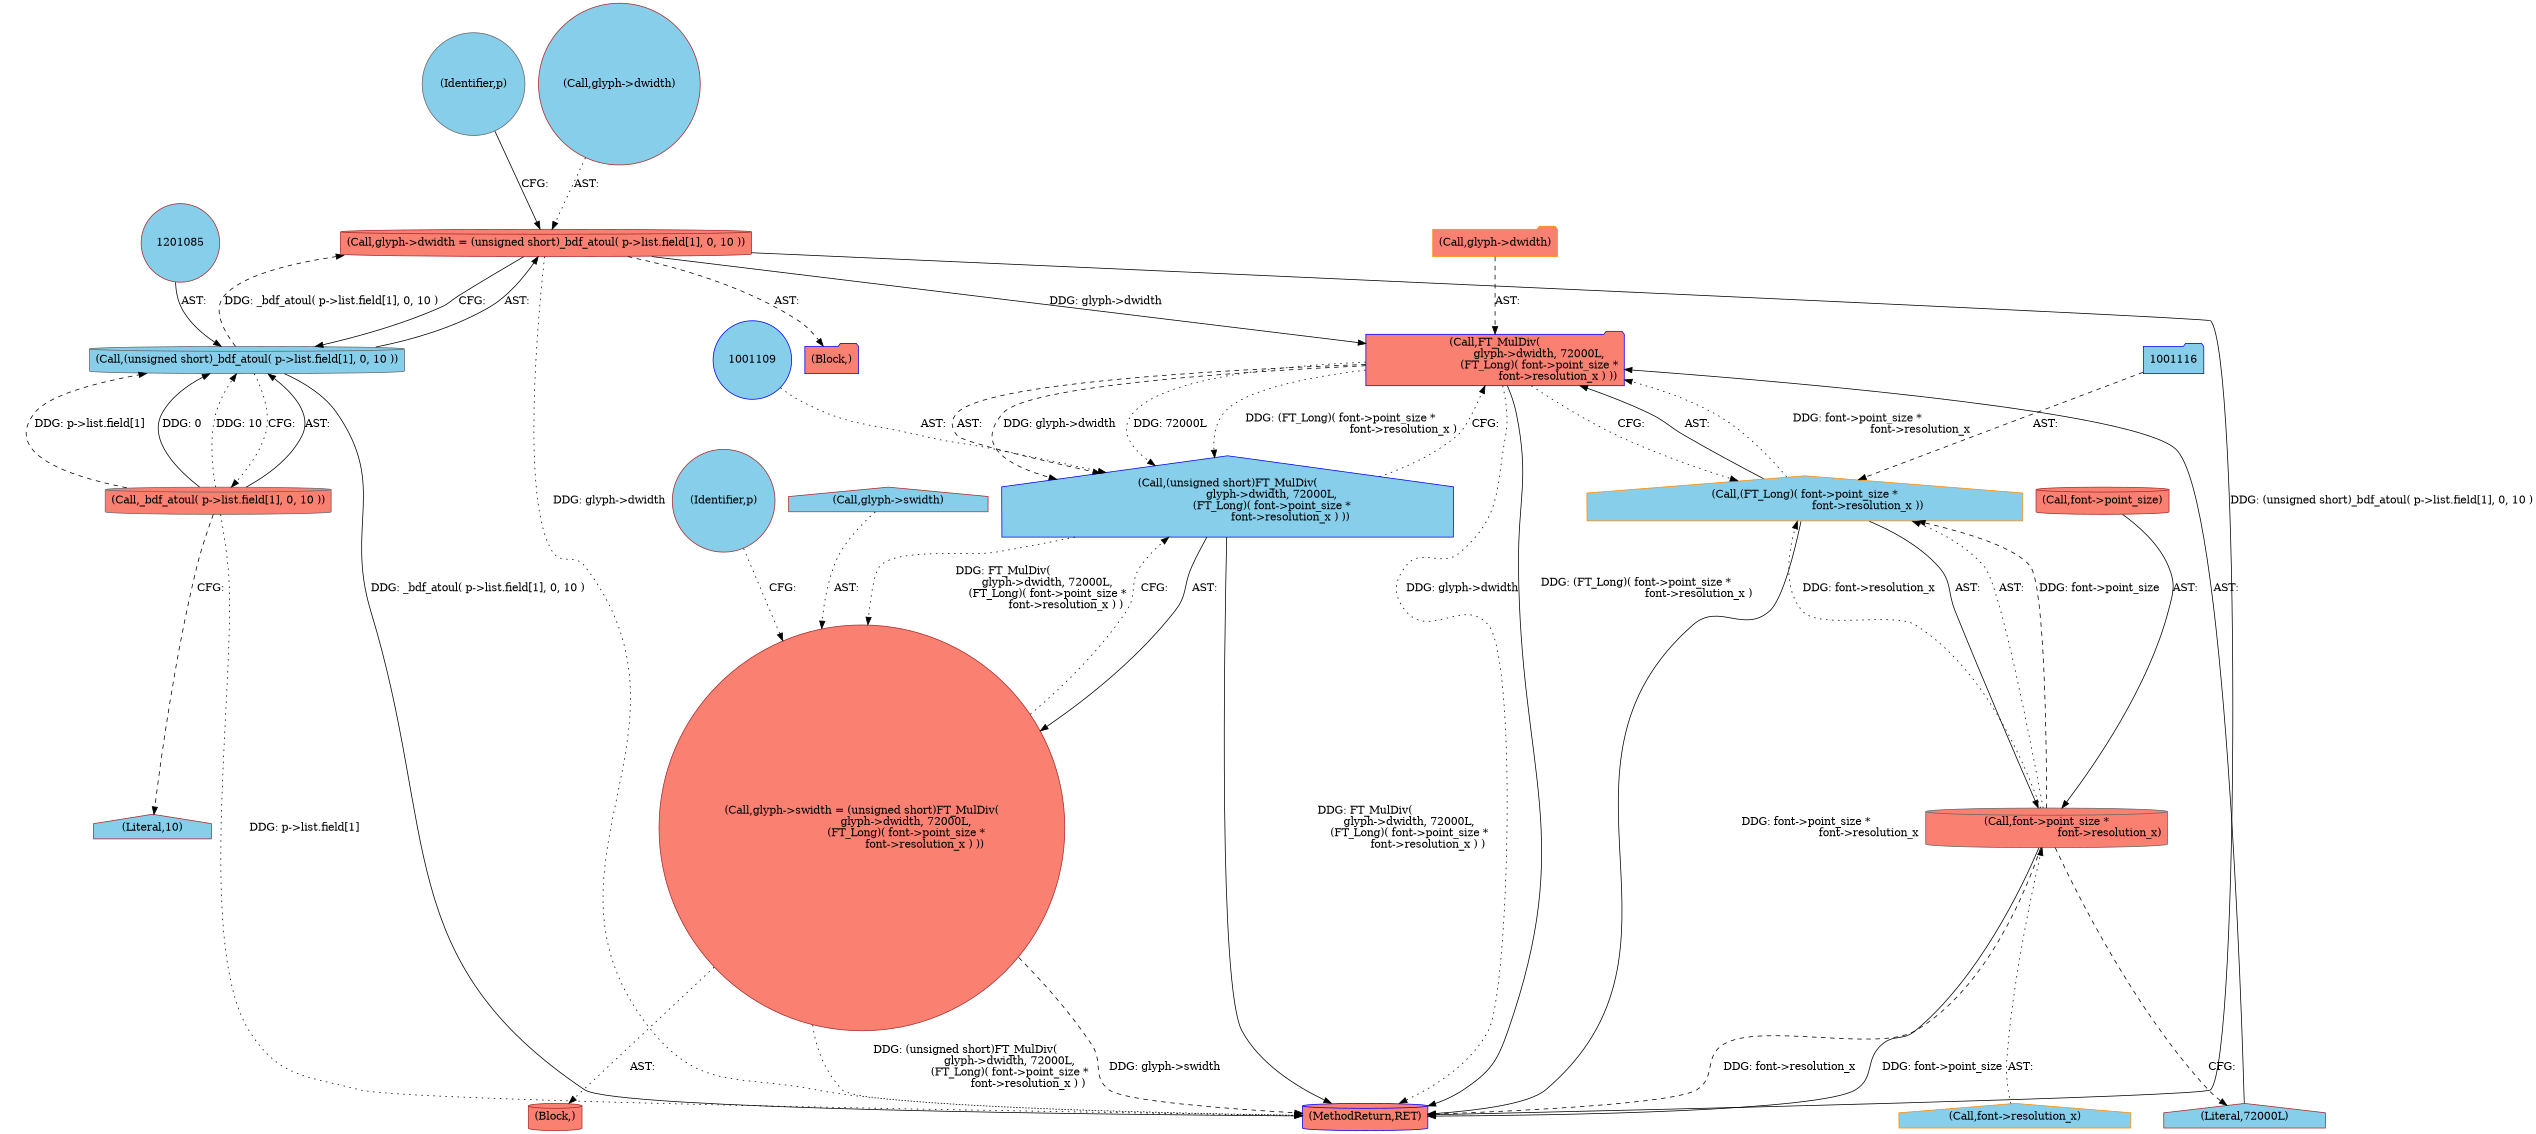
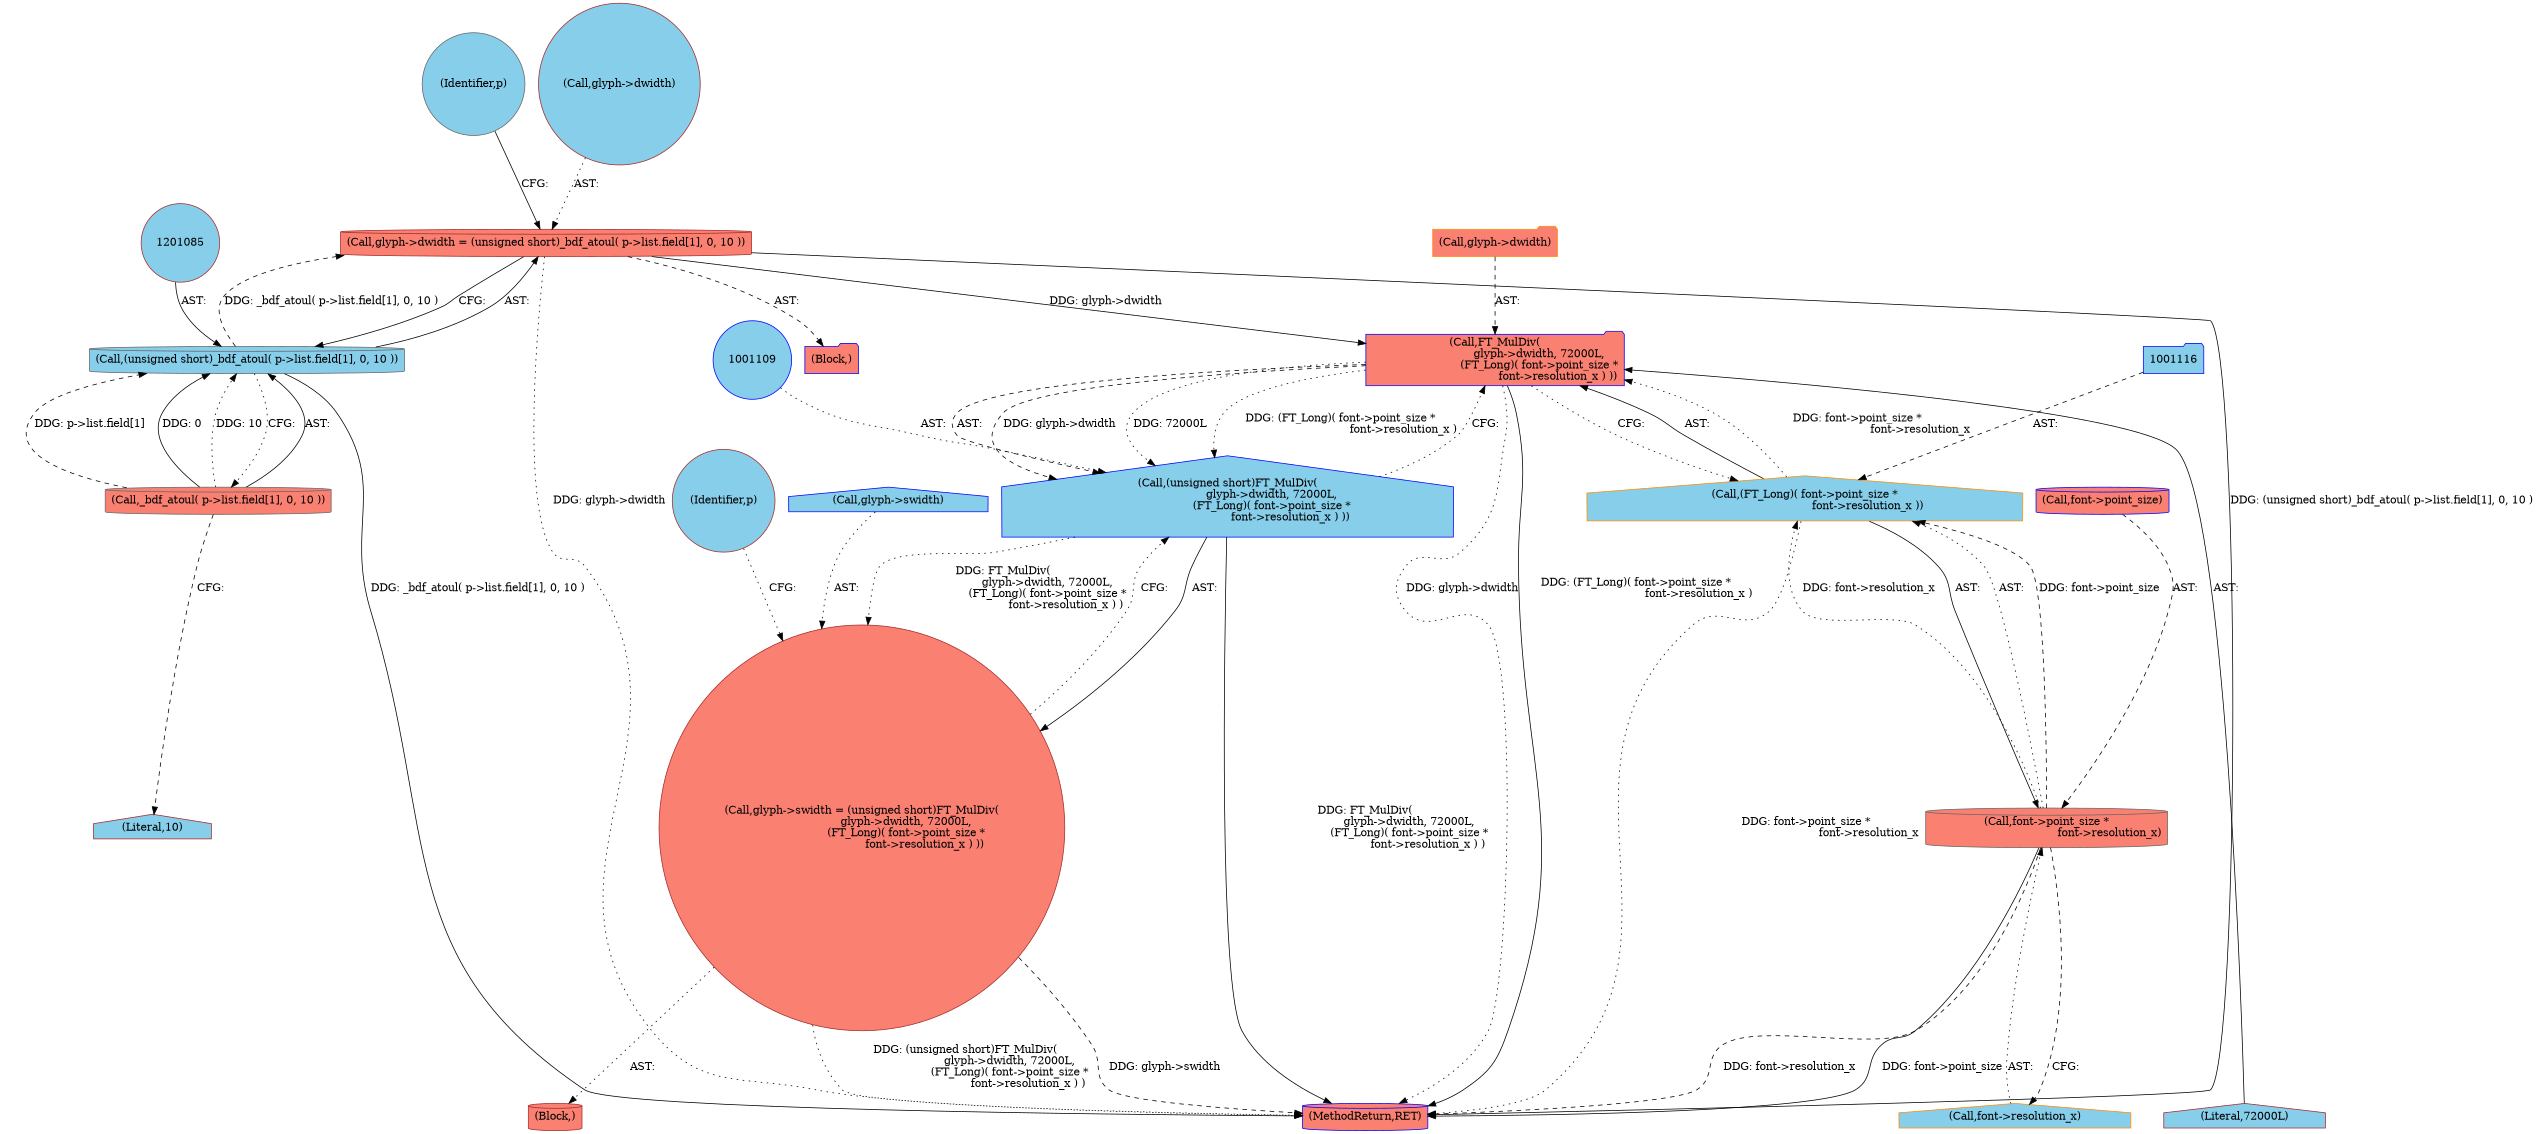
node "(Call,glyph->swidth)": color brown -> blue
node "(Call,font->point_size)": color brown -> blue
edge "(Call,font->point_size)" -> "(Call,font->point_size * font->resolution_x)": style solid -> dashed
edge "(Call,(FT_Long)( font->point_size * font->resolution_x ))" -> "(MethodReturn,RET)": style solid -> dotted
edge "(Call,font->point_size * font->resolution_x)" -> "(Literal,72000L)": now "(Call,font->point_size * font->resolution_x)" -> "(Call,font->resolution_x)"
edge "(Call,_bdf_atoul( p->list.field[1], 0, 10 ))" -> "(MethodReturn,RET)": removed, label "DDG: p->list.field[1]"
